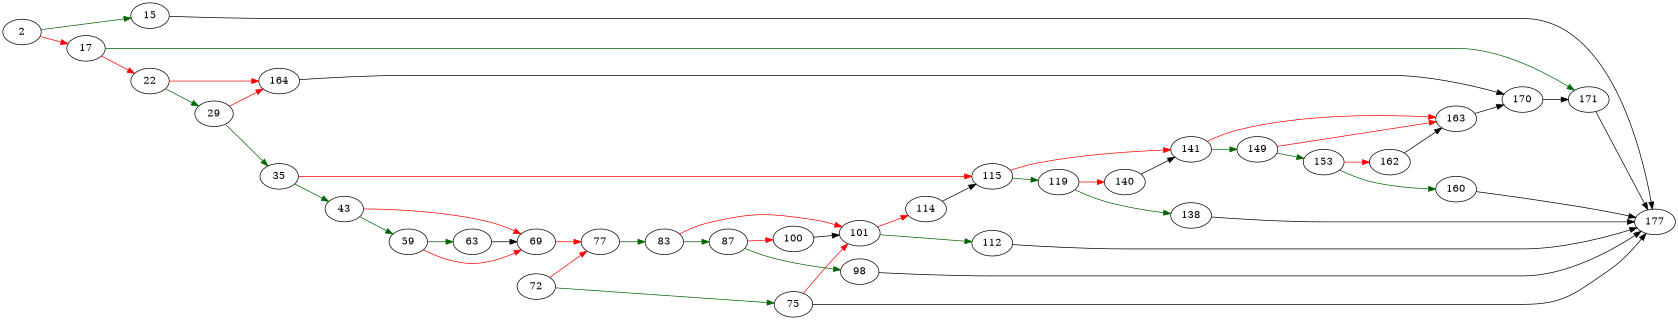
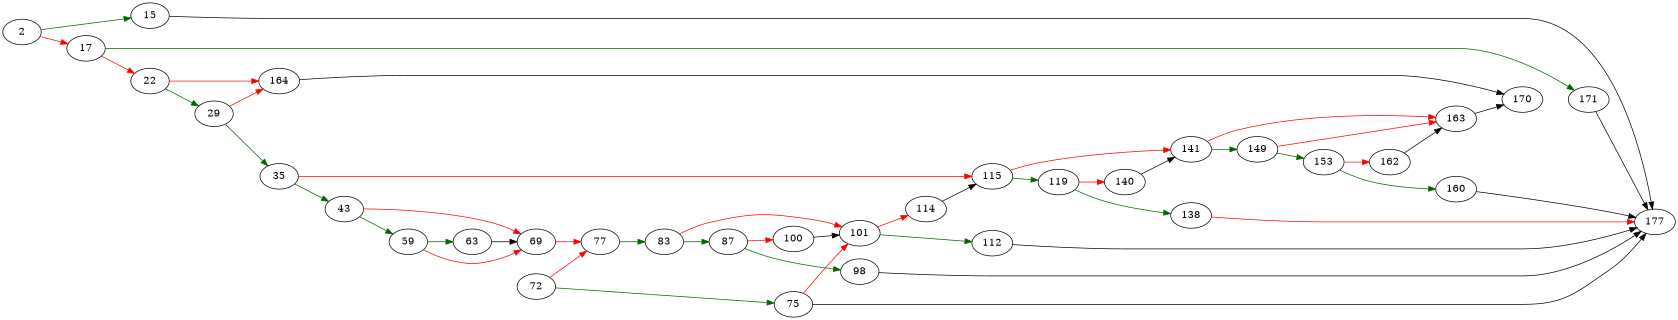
edge "170" -> "171": removed
edge "138" -> "177": color black -> red
